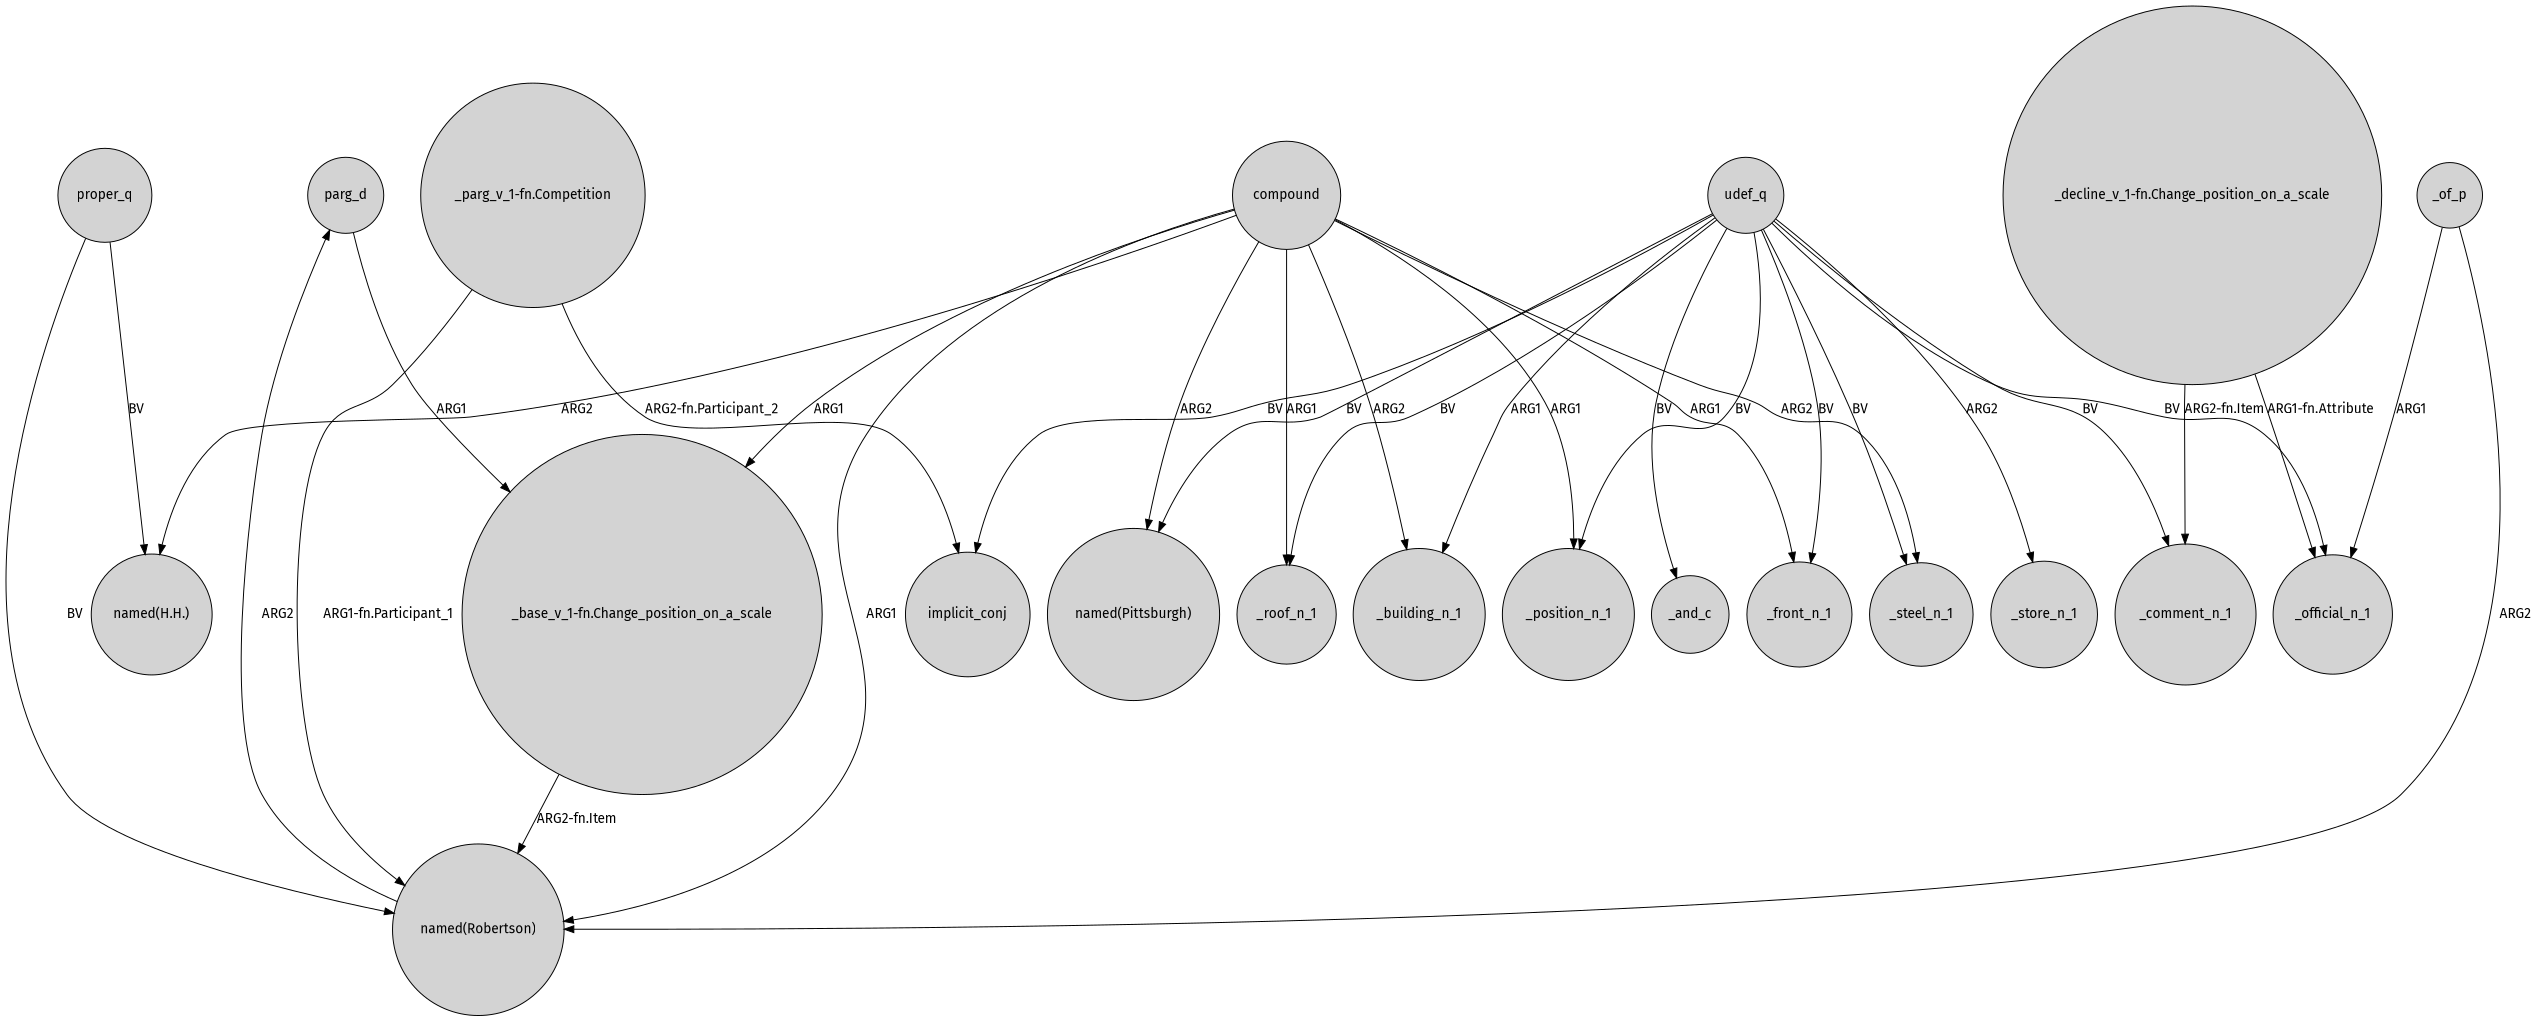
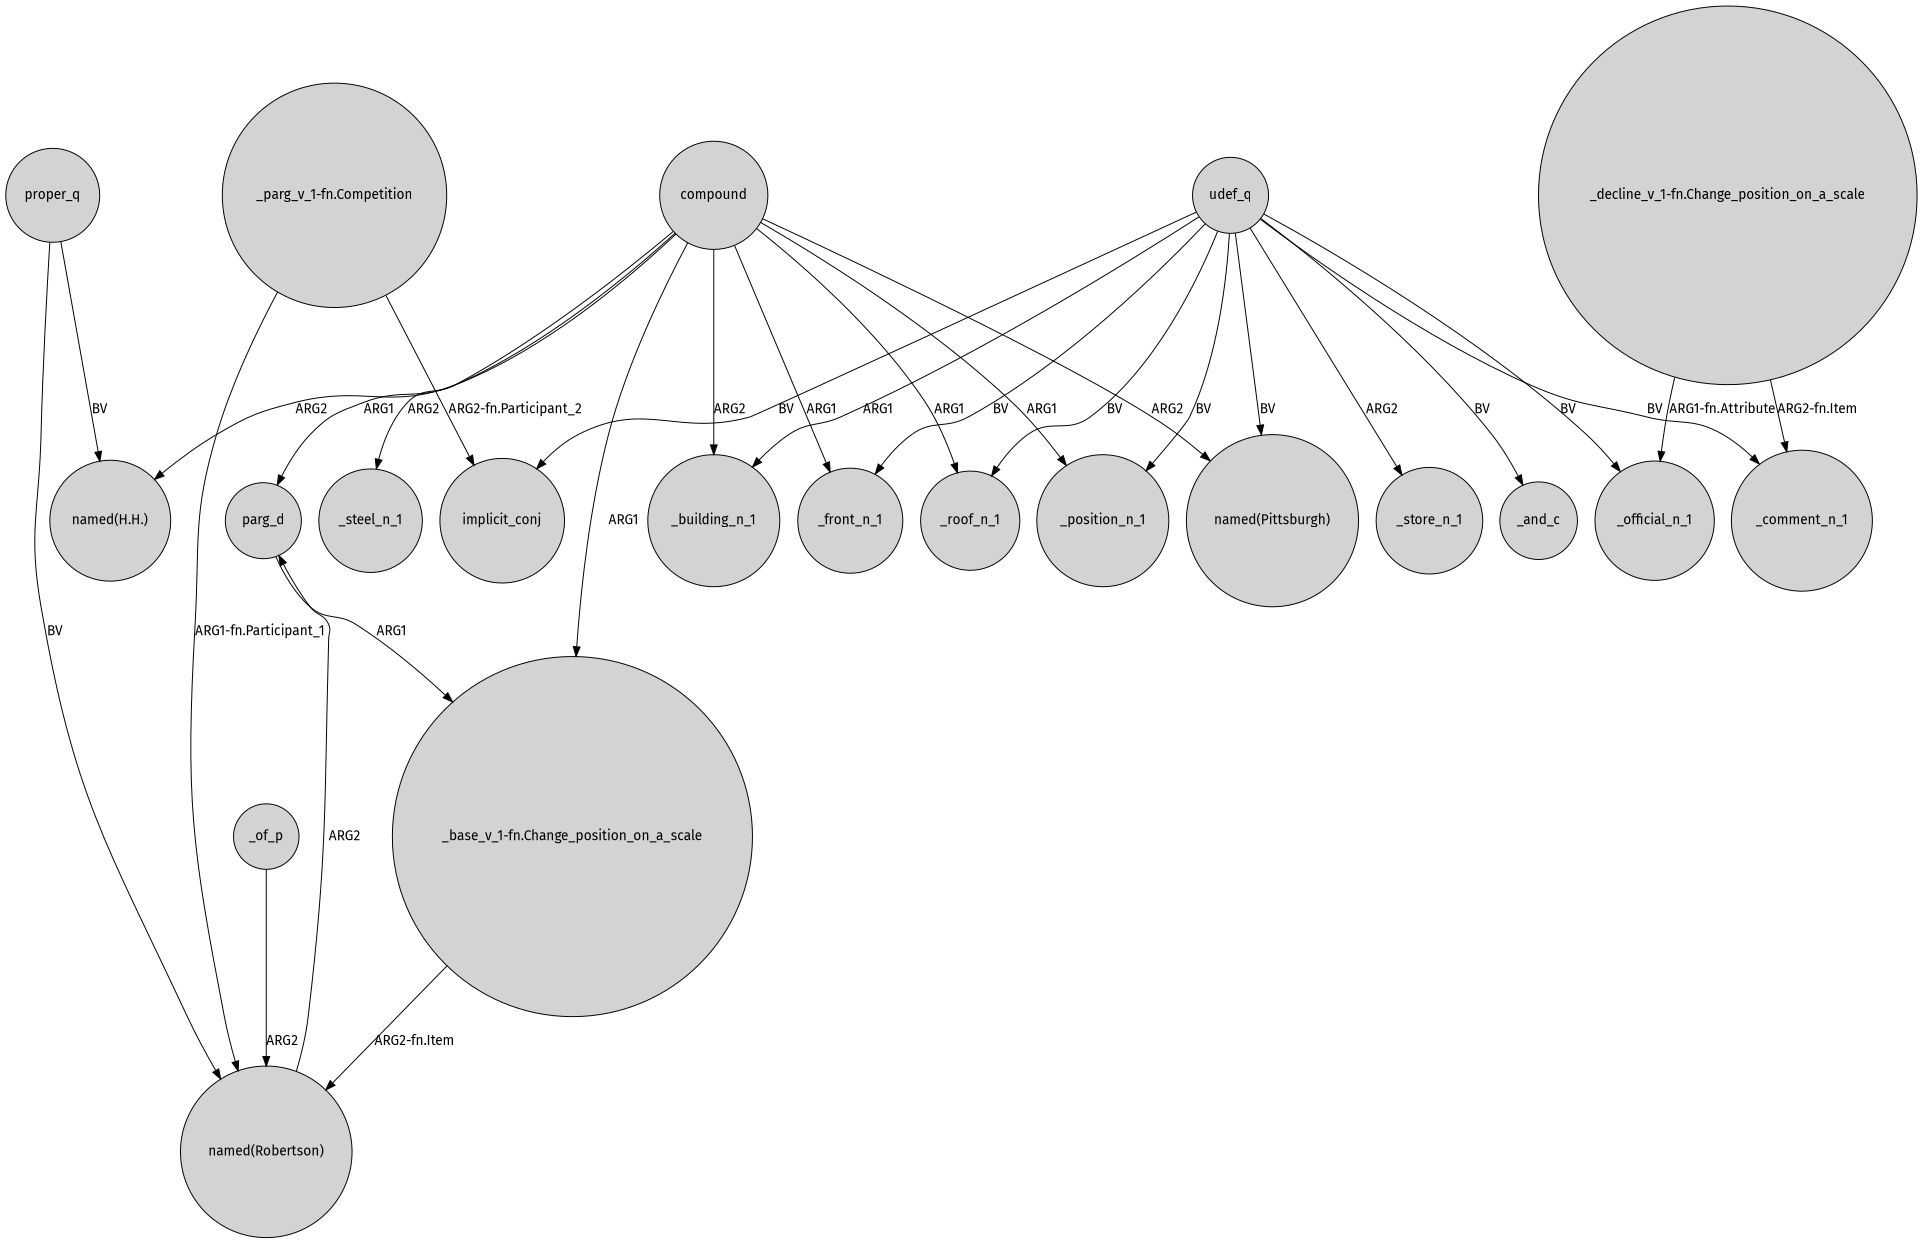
edge "udef_q" -> "_steel_n_1": removed, label "BV"
edge "_of_p" -> "_official_n_1": removed, label "ARG1"
edge "compound" -> "named(Robertson)": now "compound" -> "parg_d"
